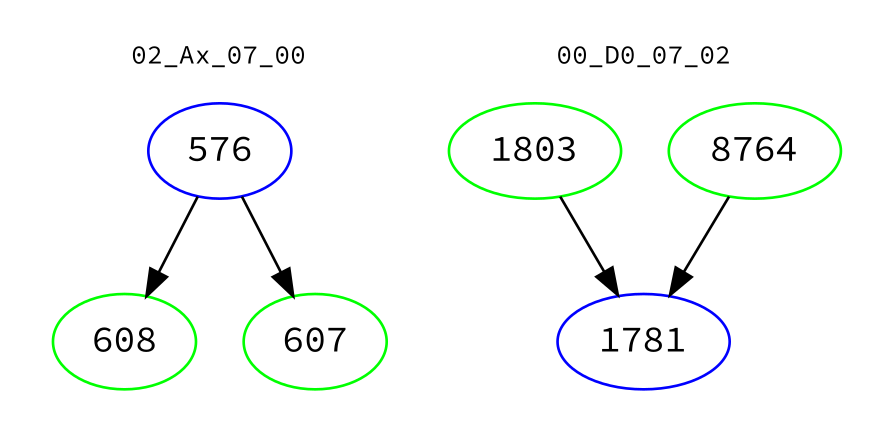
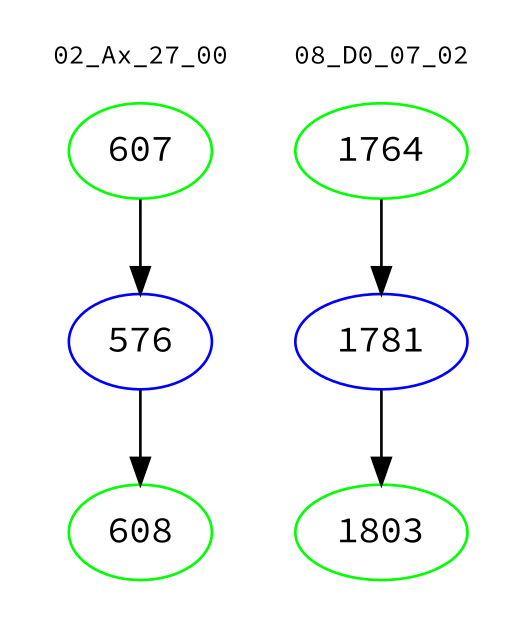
cluster "02_Ax_07_00": label "02_Ax_07_00" -> "02_Ax_27_00"
cluster "00_D0_07_02": label "00_D0_07_02" -> "08_D0_07_02"
node "8764": label "8764" -> "1764"
edge "576" -> "607": reversed
edge "1803" -> "1781": reversed
